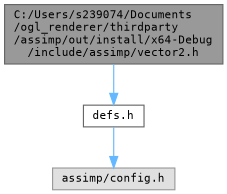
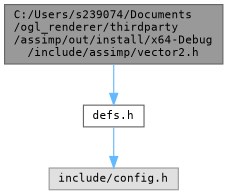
node "assimp/config.h": label "assimp/config.h" -> "include/config.h"
